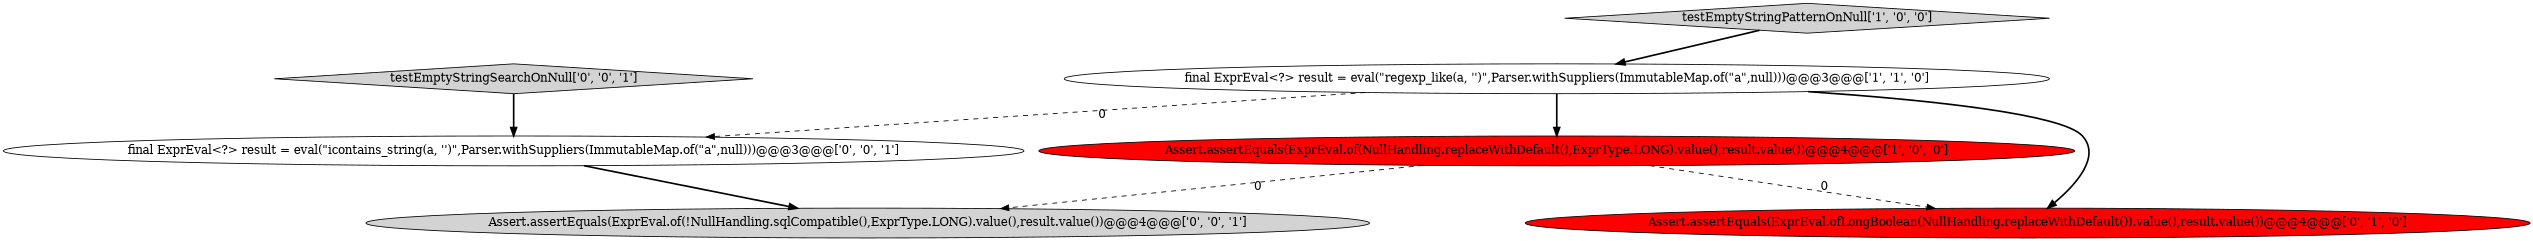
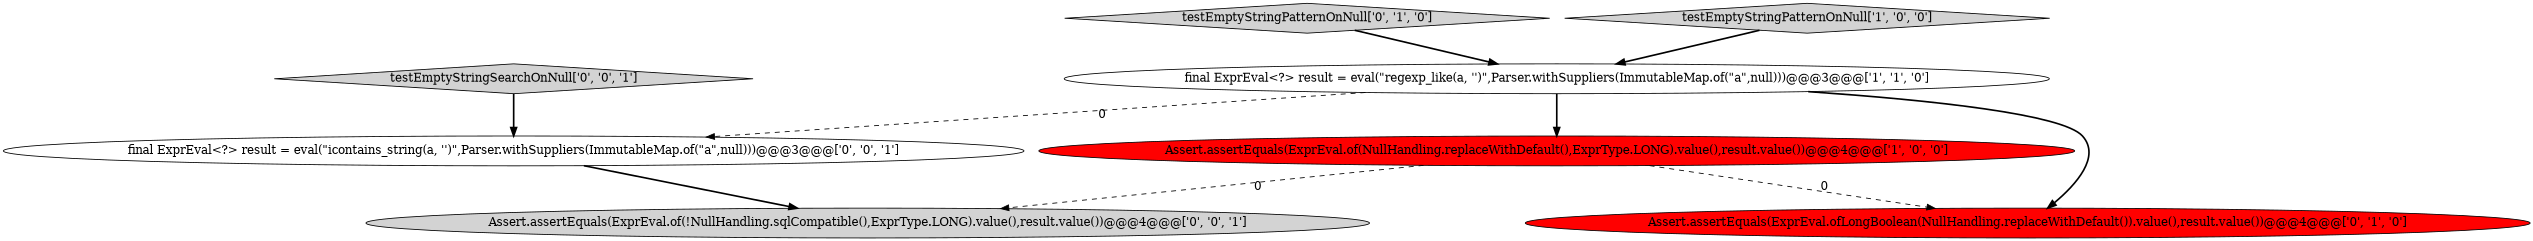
node "testEmptyStringPatternOnNull['0', '1', '0']": added
